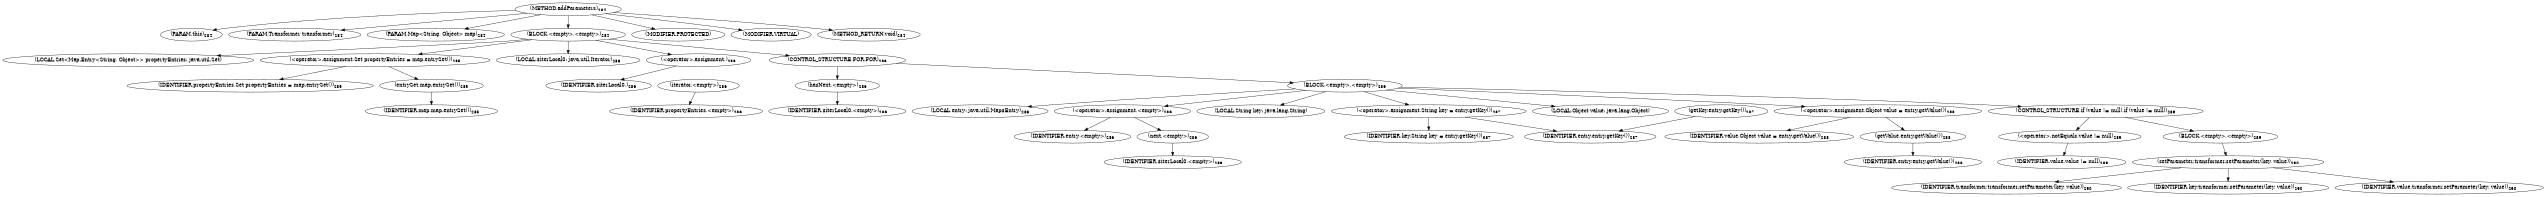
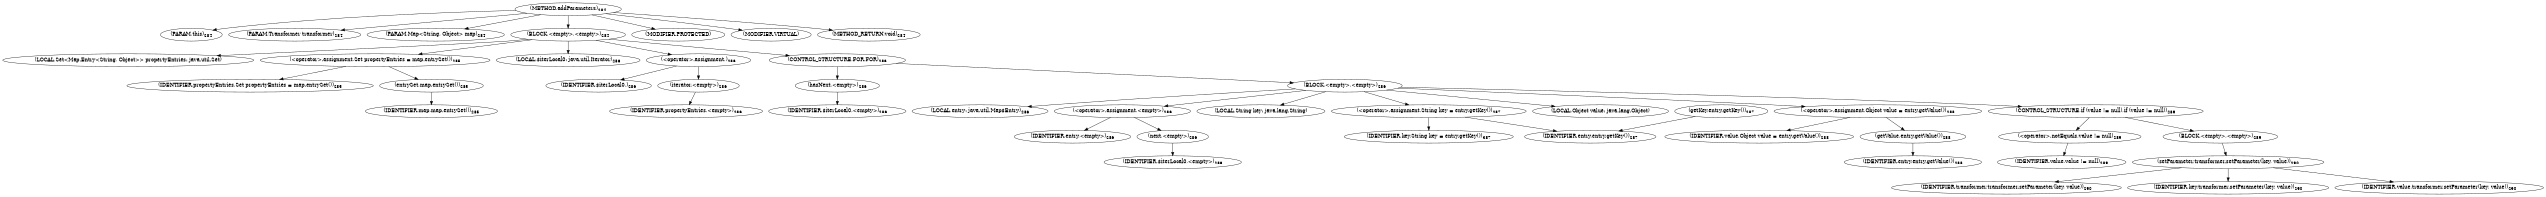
edge "(<operator>.assignment,)" -> "(iterator,<empty>)": added
